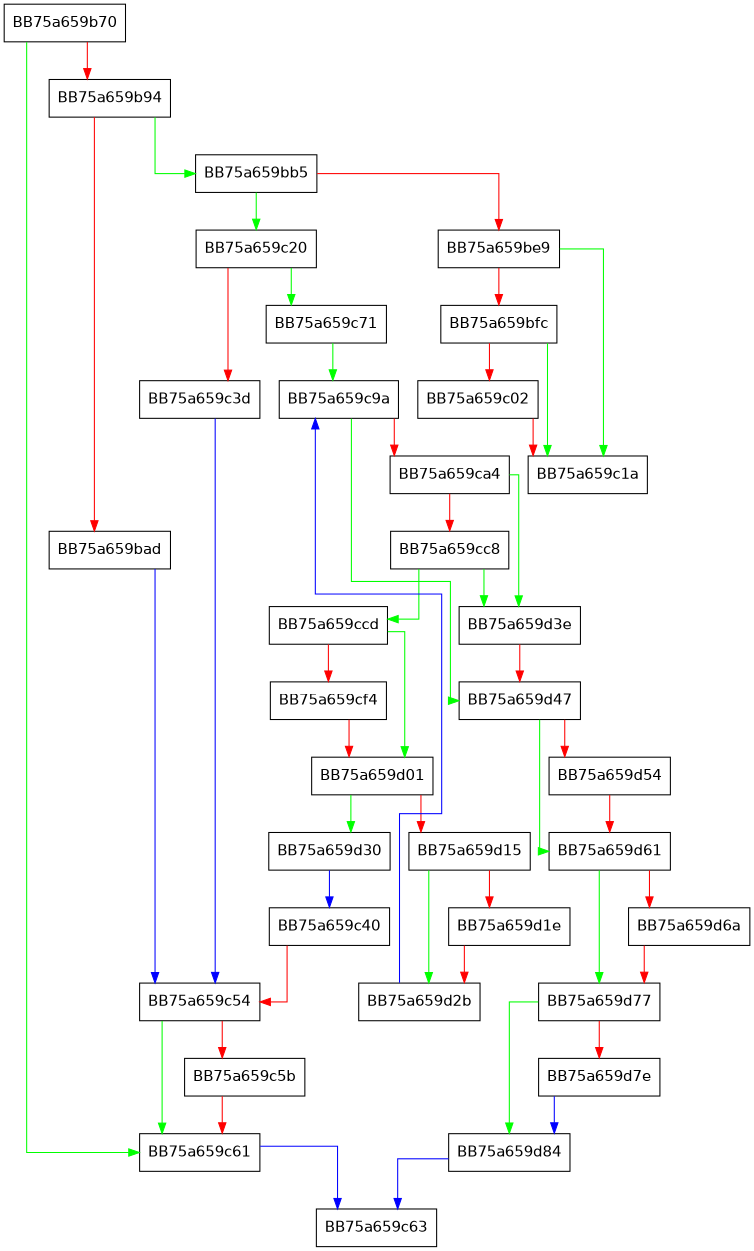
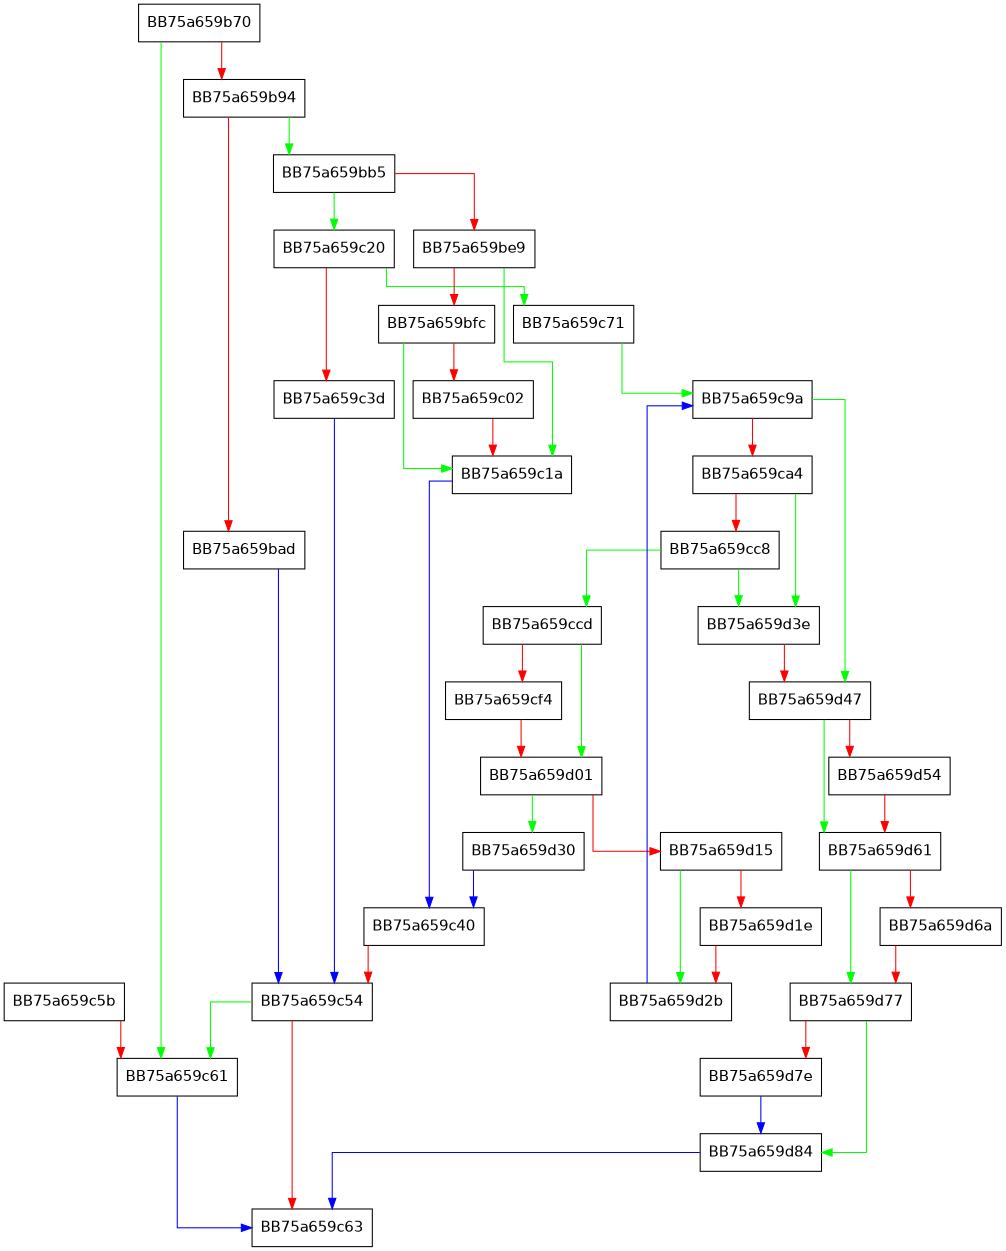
edge "BB75a659c1a" -> "BB75a659c40": added
edge "BB75a659c54" -> "BB75a659c5b": now "BB75a659c54" -> "BB75a659c63"
